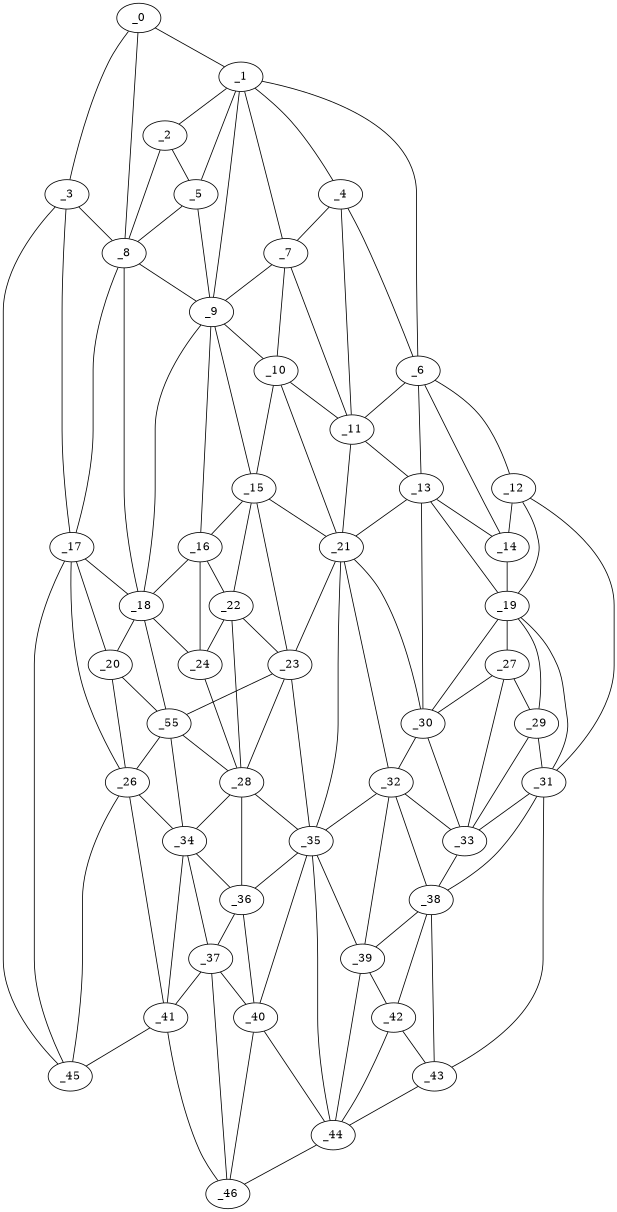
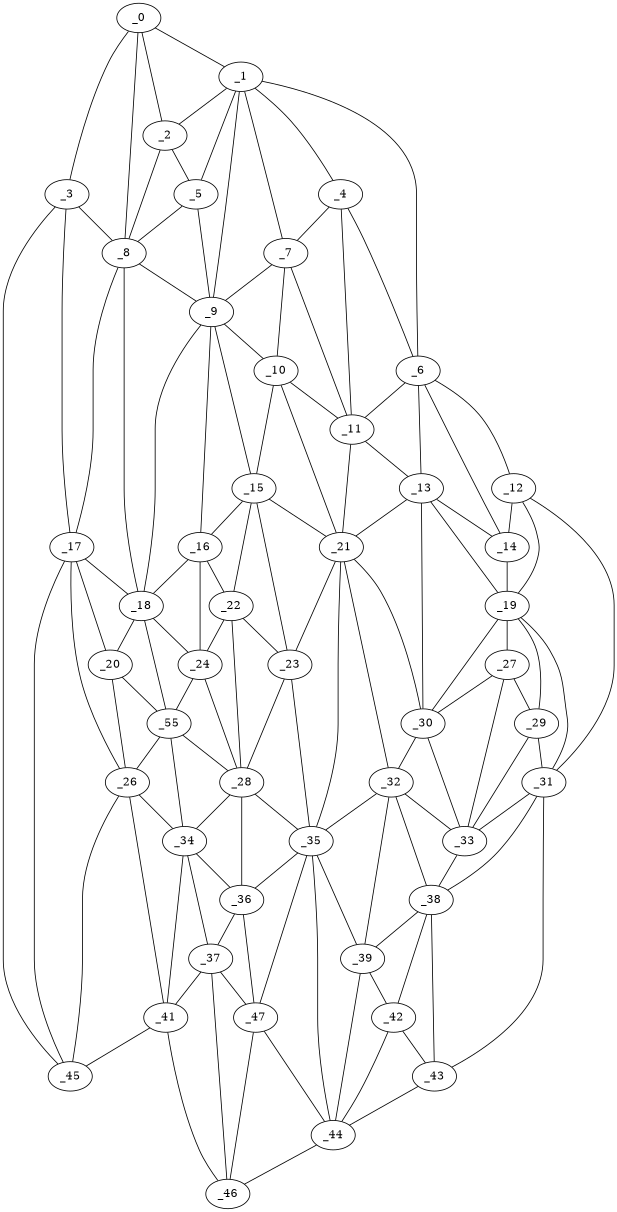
edge "_0" -- "_2": added
edge "_23" -- "_55": now "_24" -- "_55"
node "_40": label "_40" -> "_47"
